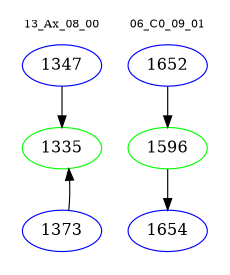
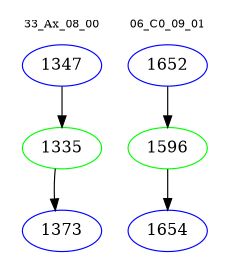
cluster "13_Ax_08_00": label "13_Ax_08_00" -> "33_Ax_08_00"
edge "1373" -> "1335": reversed
